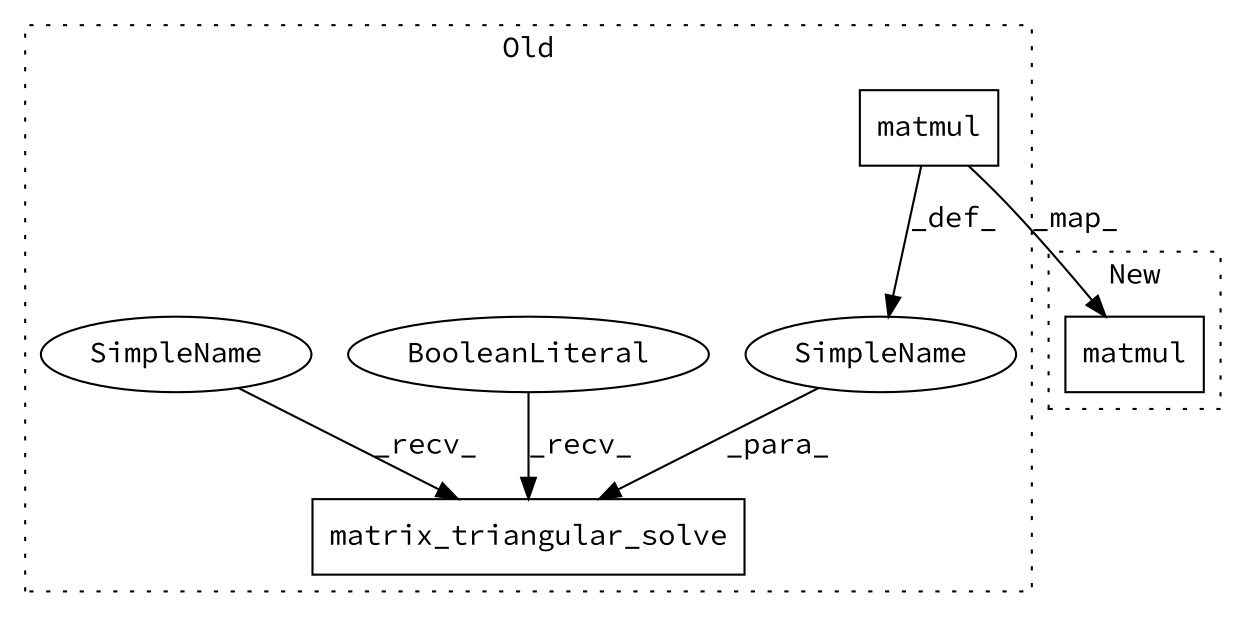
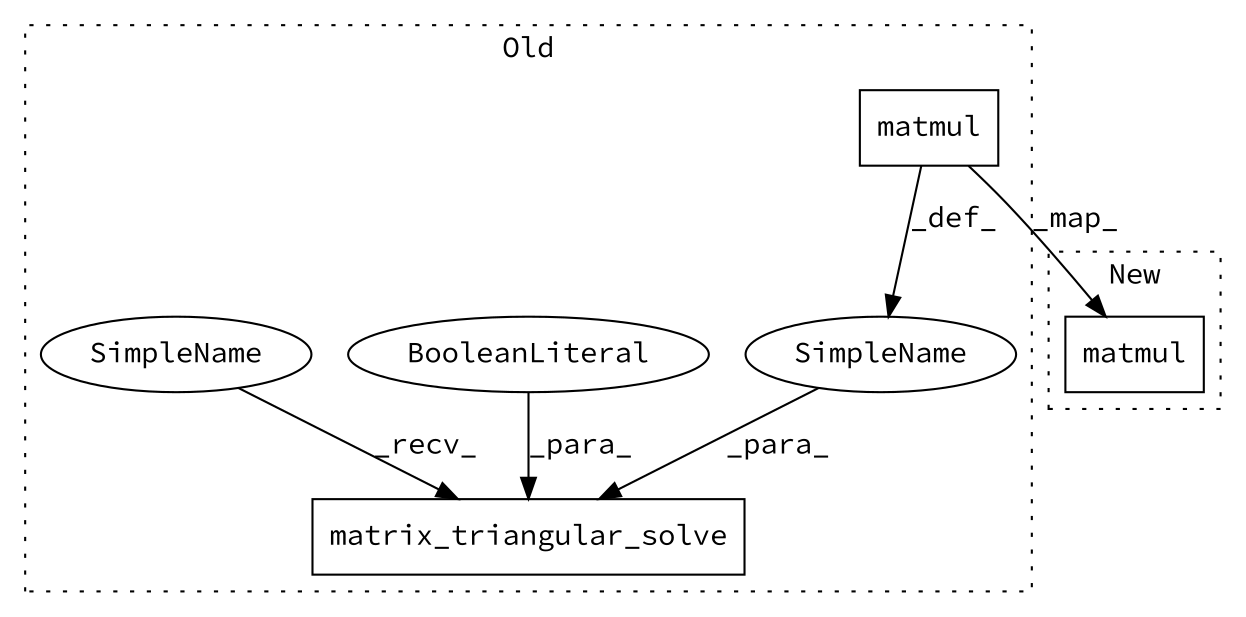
edge "BooleanLiteral" -> "matrix_triangular_solve": label "_recv_" -> "_para_"
